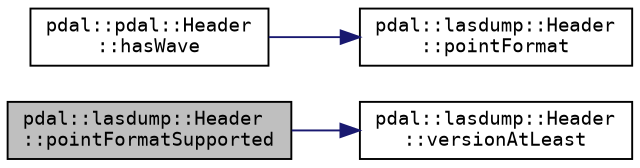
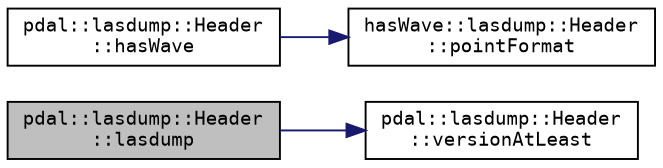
node "pdal::pdal::Header ::hasWave": label "pdal::pdal::Header ::hasWave" -> "pdal::lasdump::Header ::hasWave"
node "pdal::lasdump::Header ::pointFormat": label "pdal::lasdump::Header ::pointFormat" -> "hasWave::lasdump::Header ::pointFormat"
node "pdal::lasdump::Header ::pointFormatSupported": label "pdal::lasdump::Header ::pointFormatSupported" -> "pdal::lasdump::Header ::lasdump"
